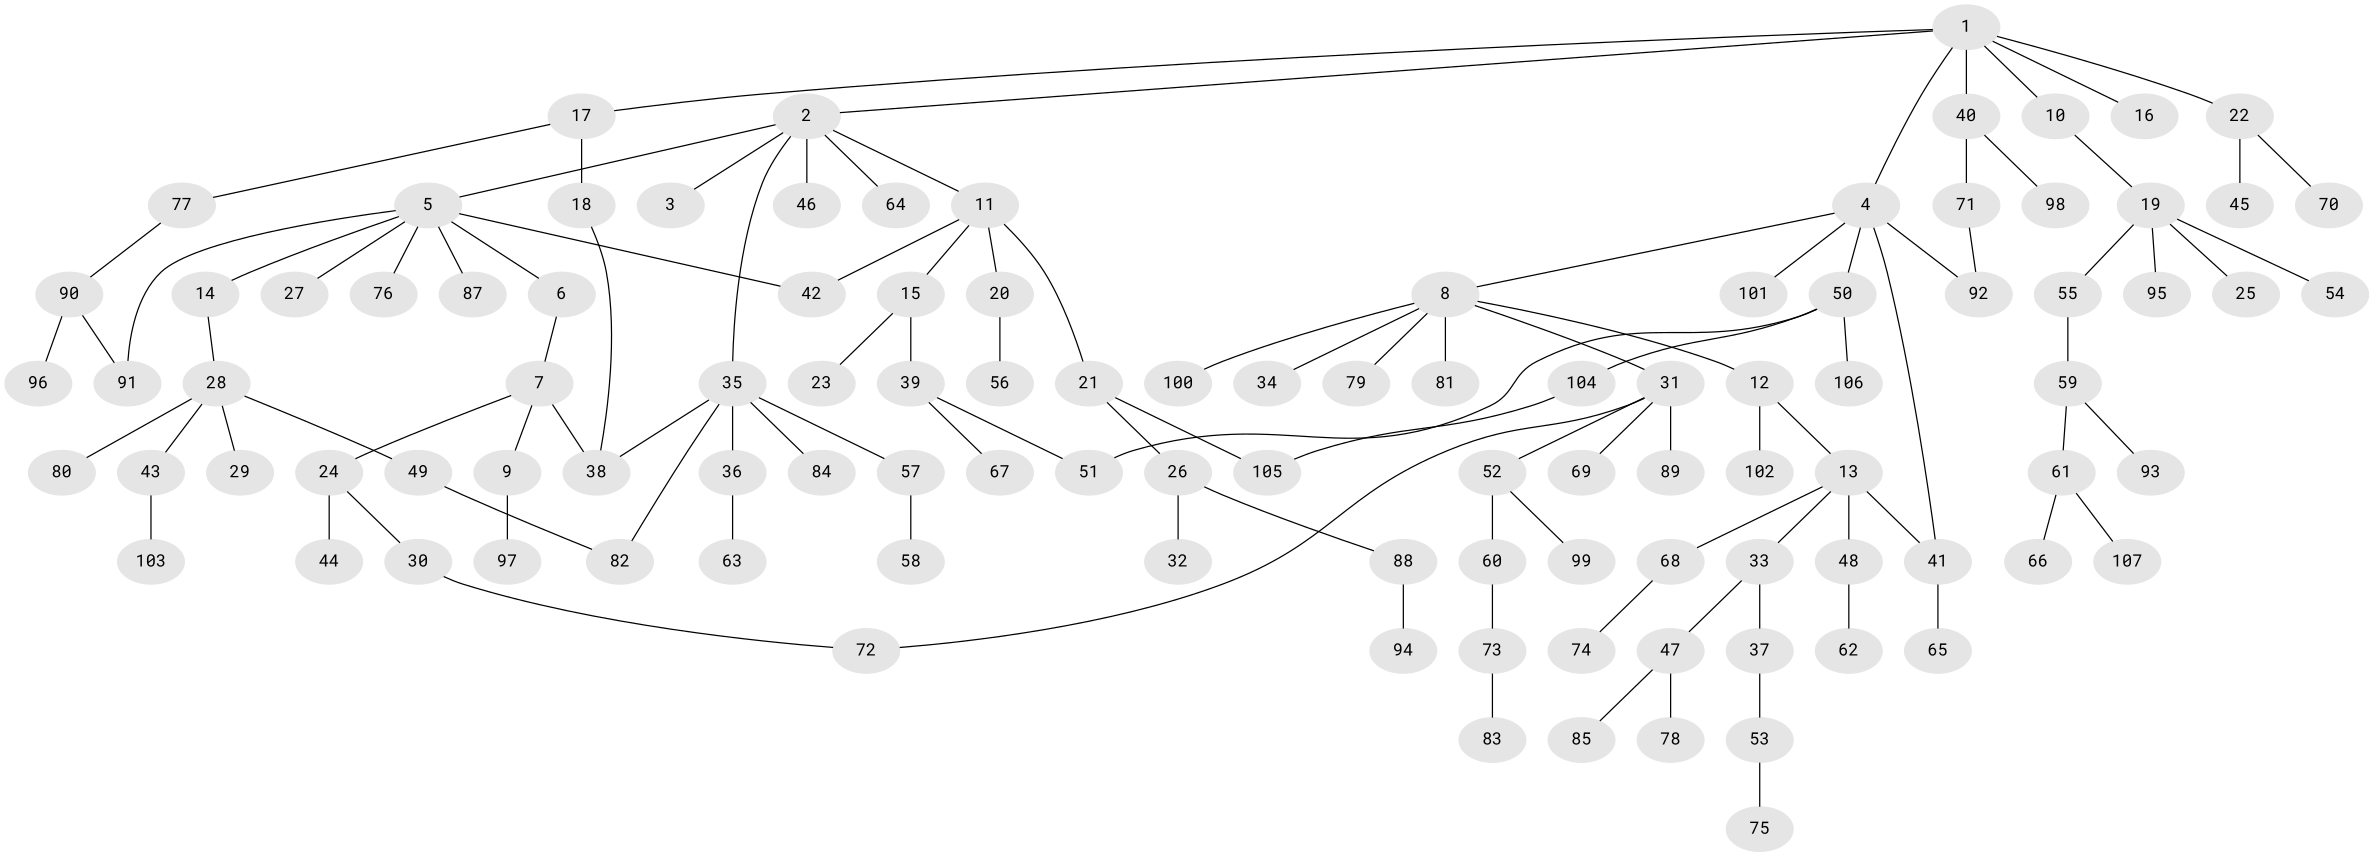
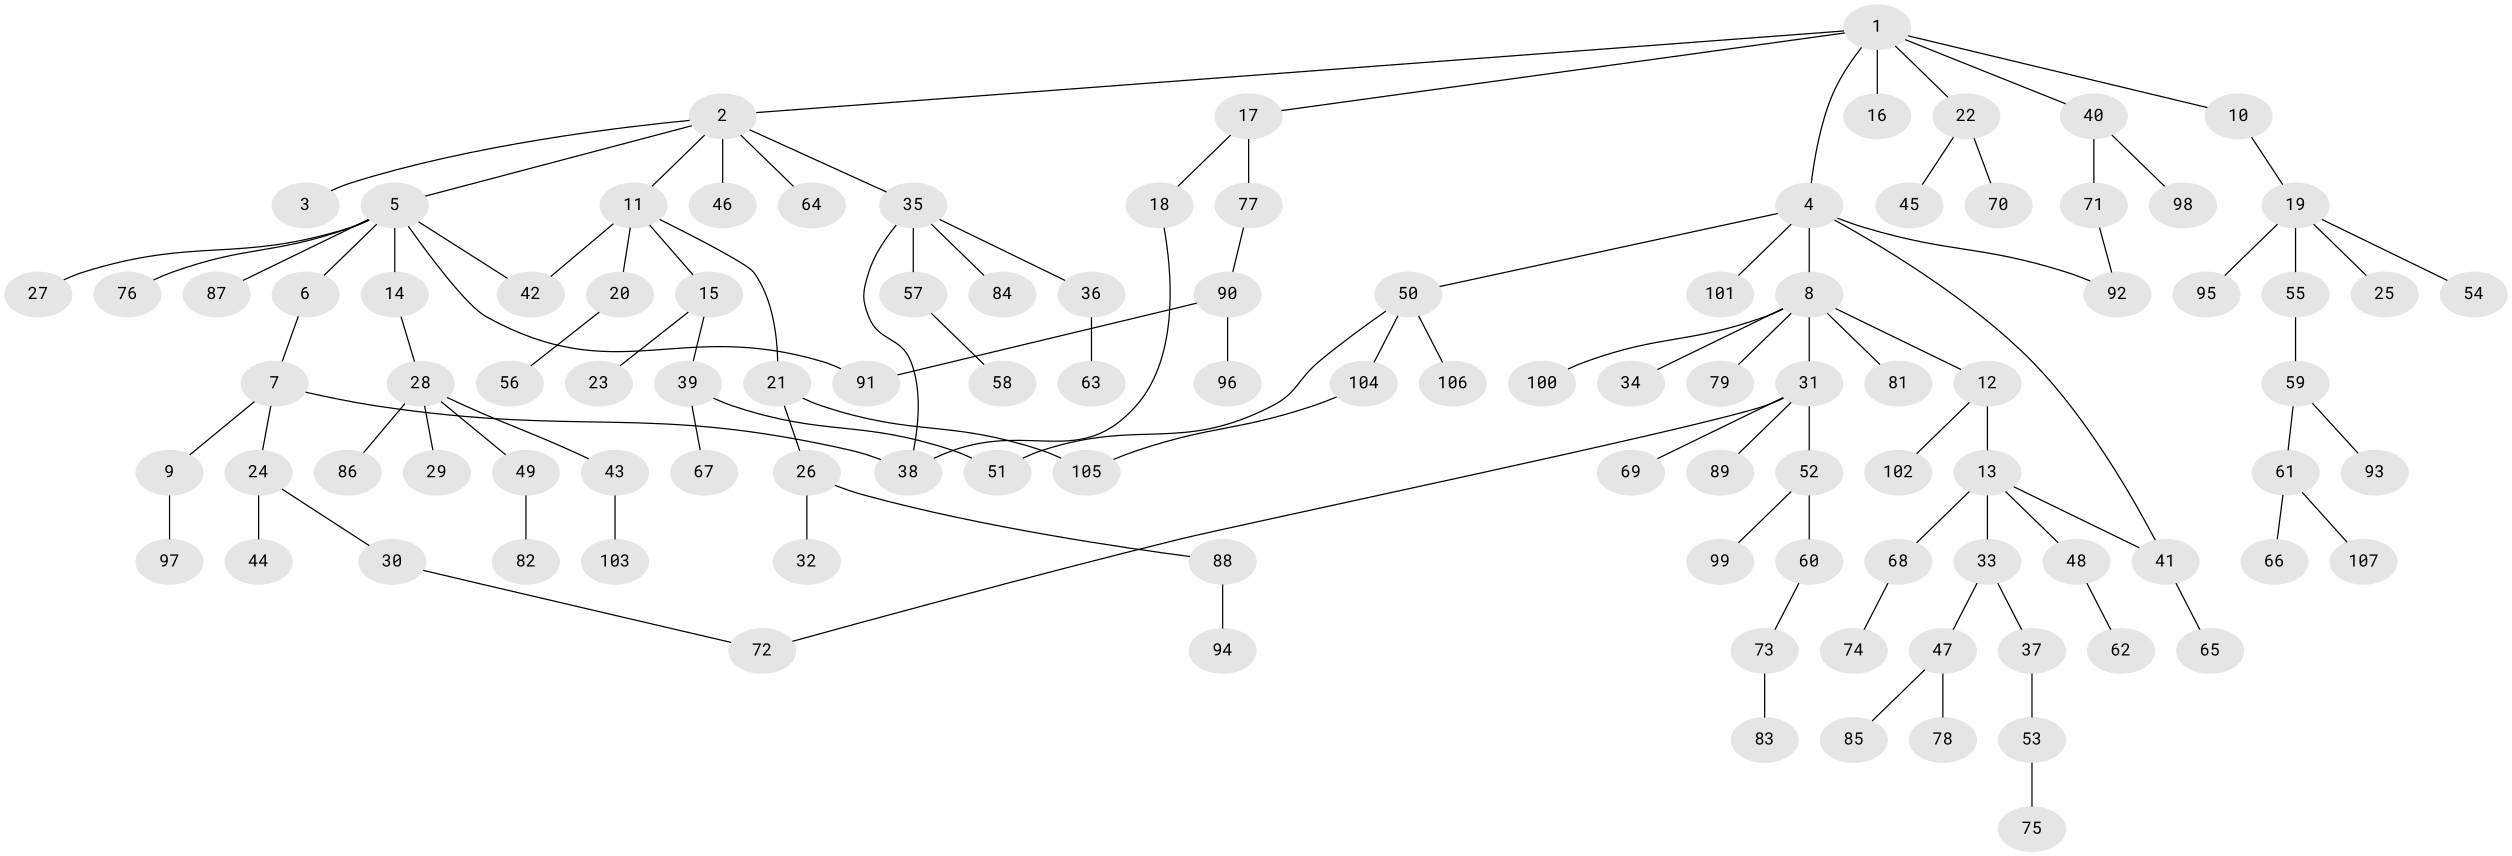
edge "35" -- "82": removed
node "80": label "80" -> "86"
